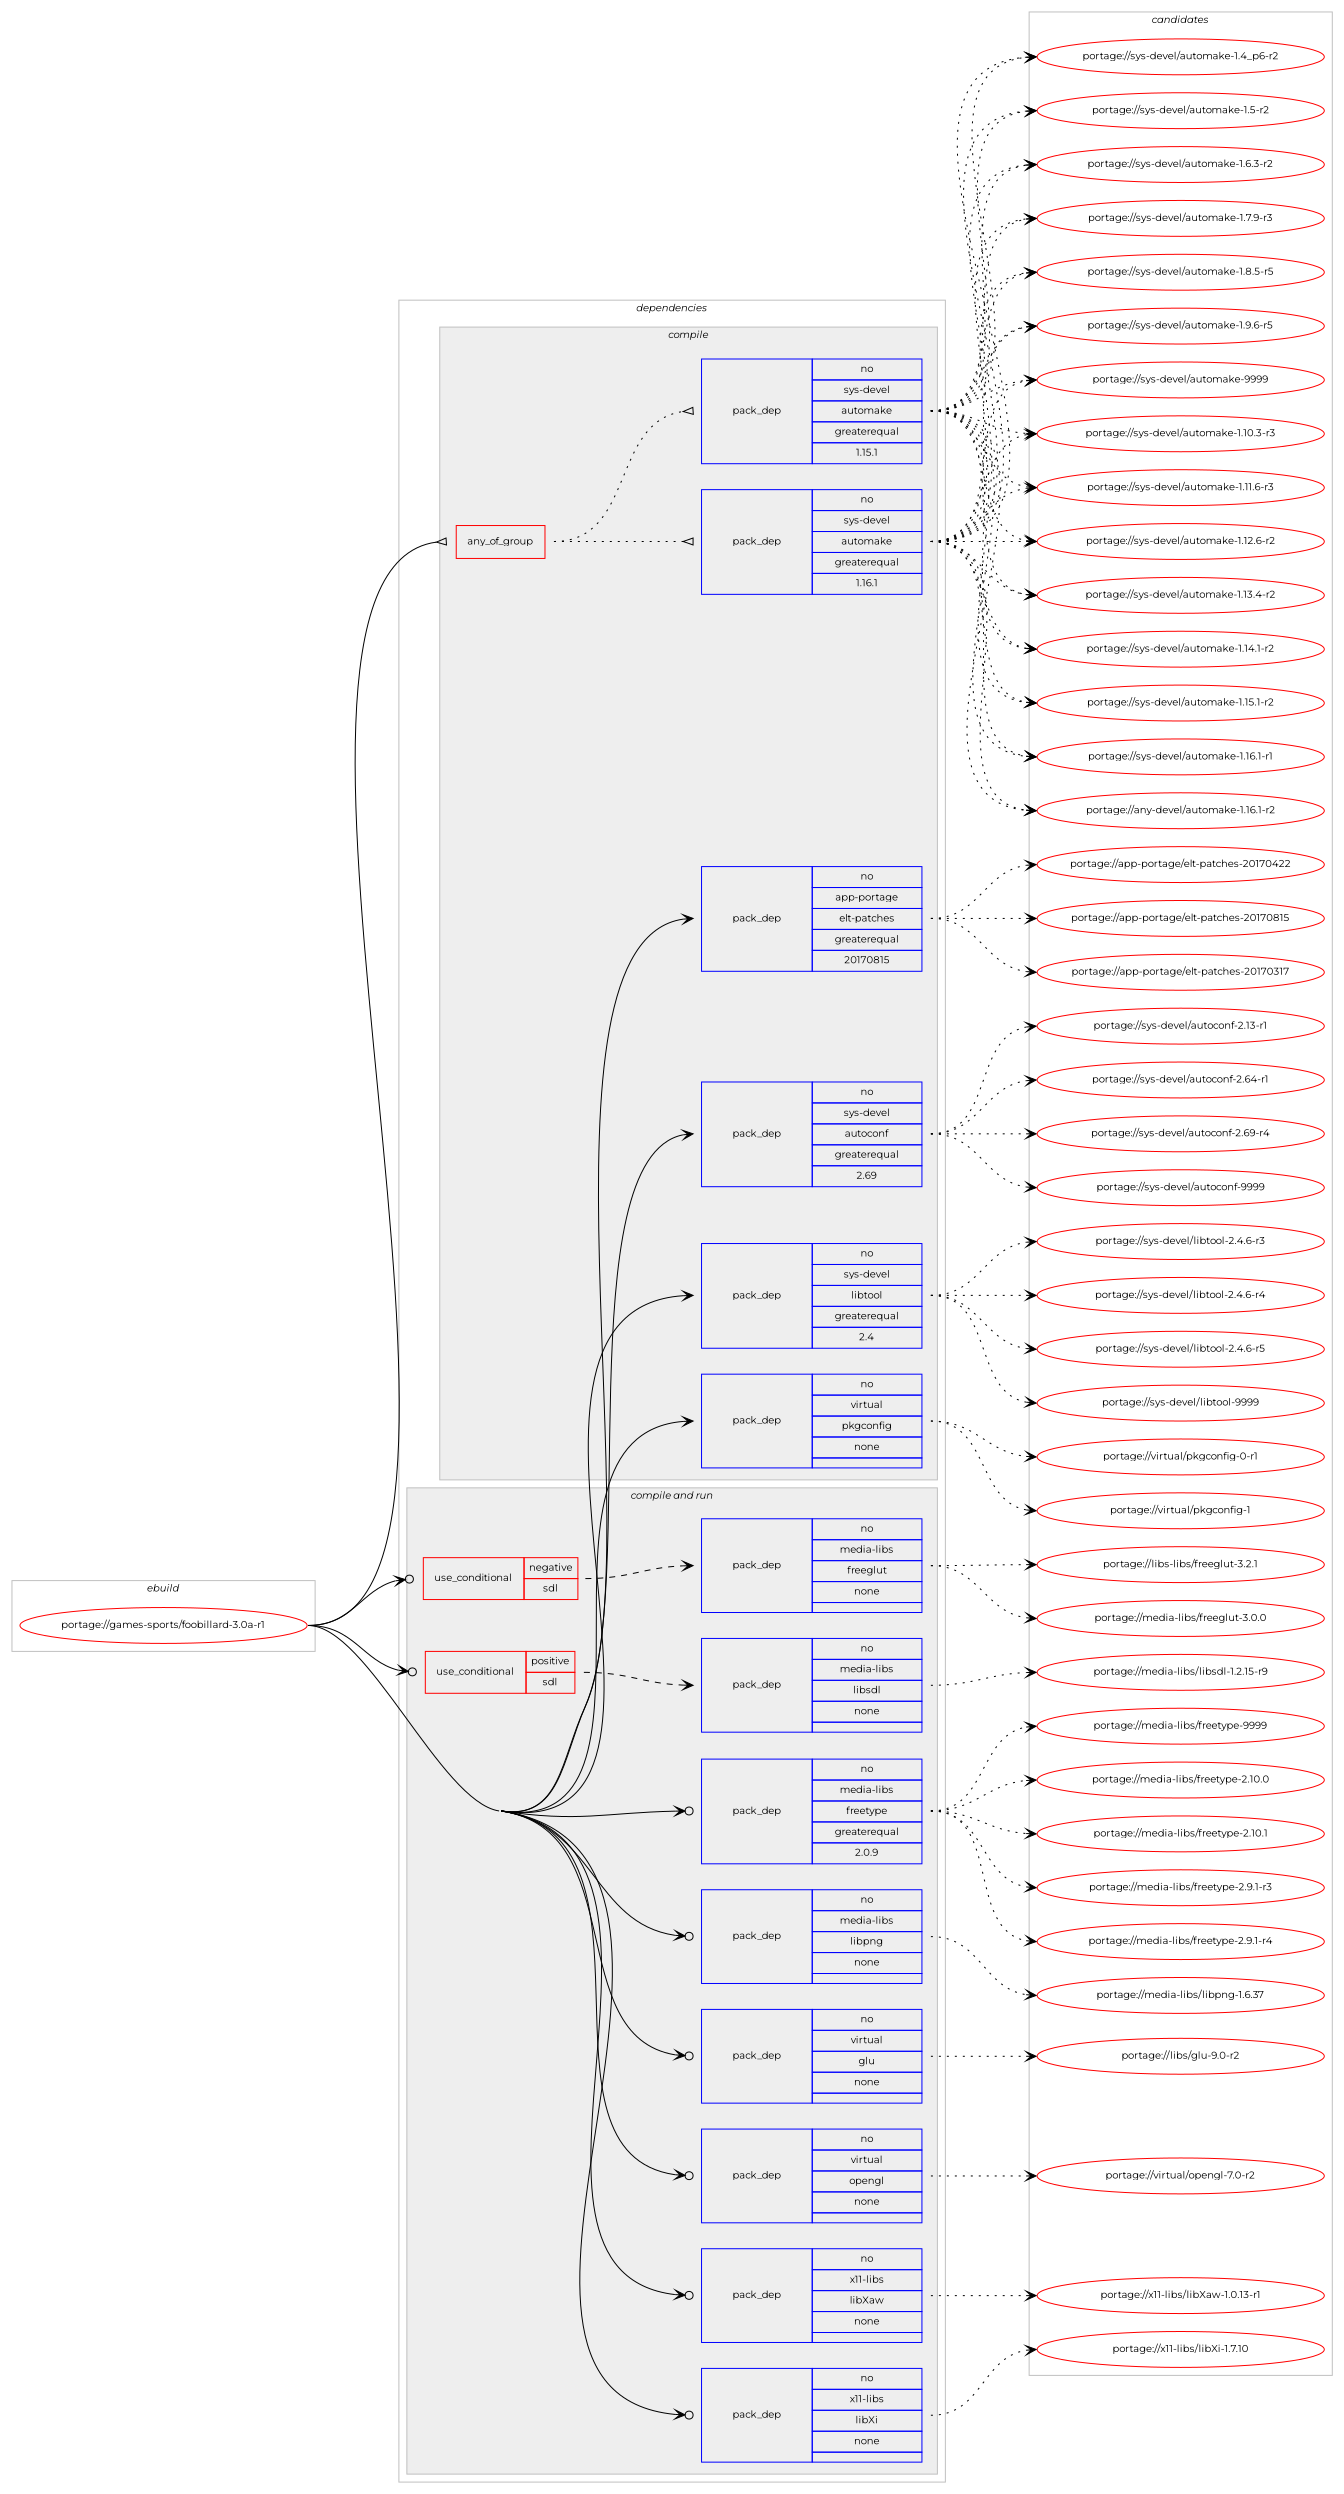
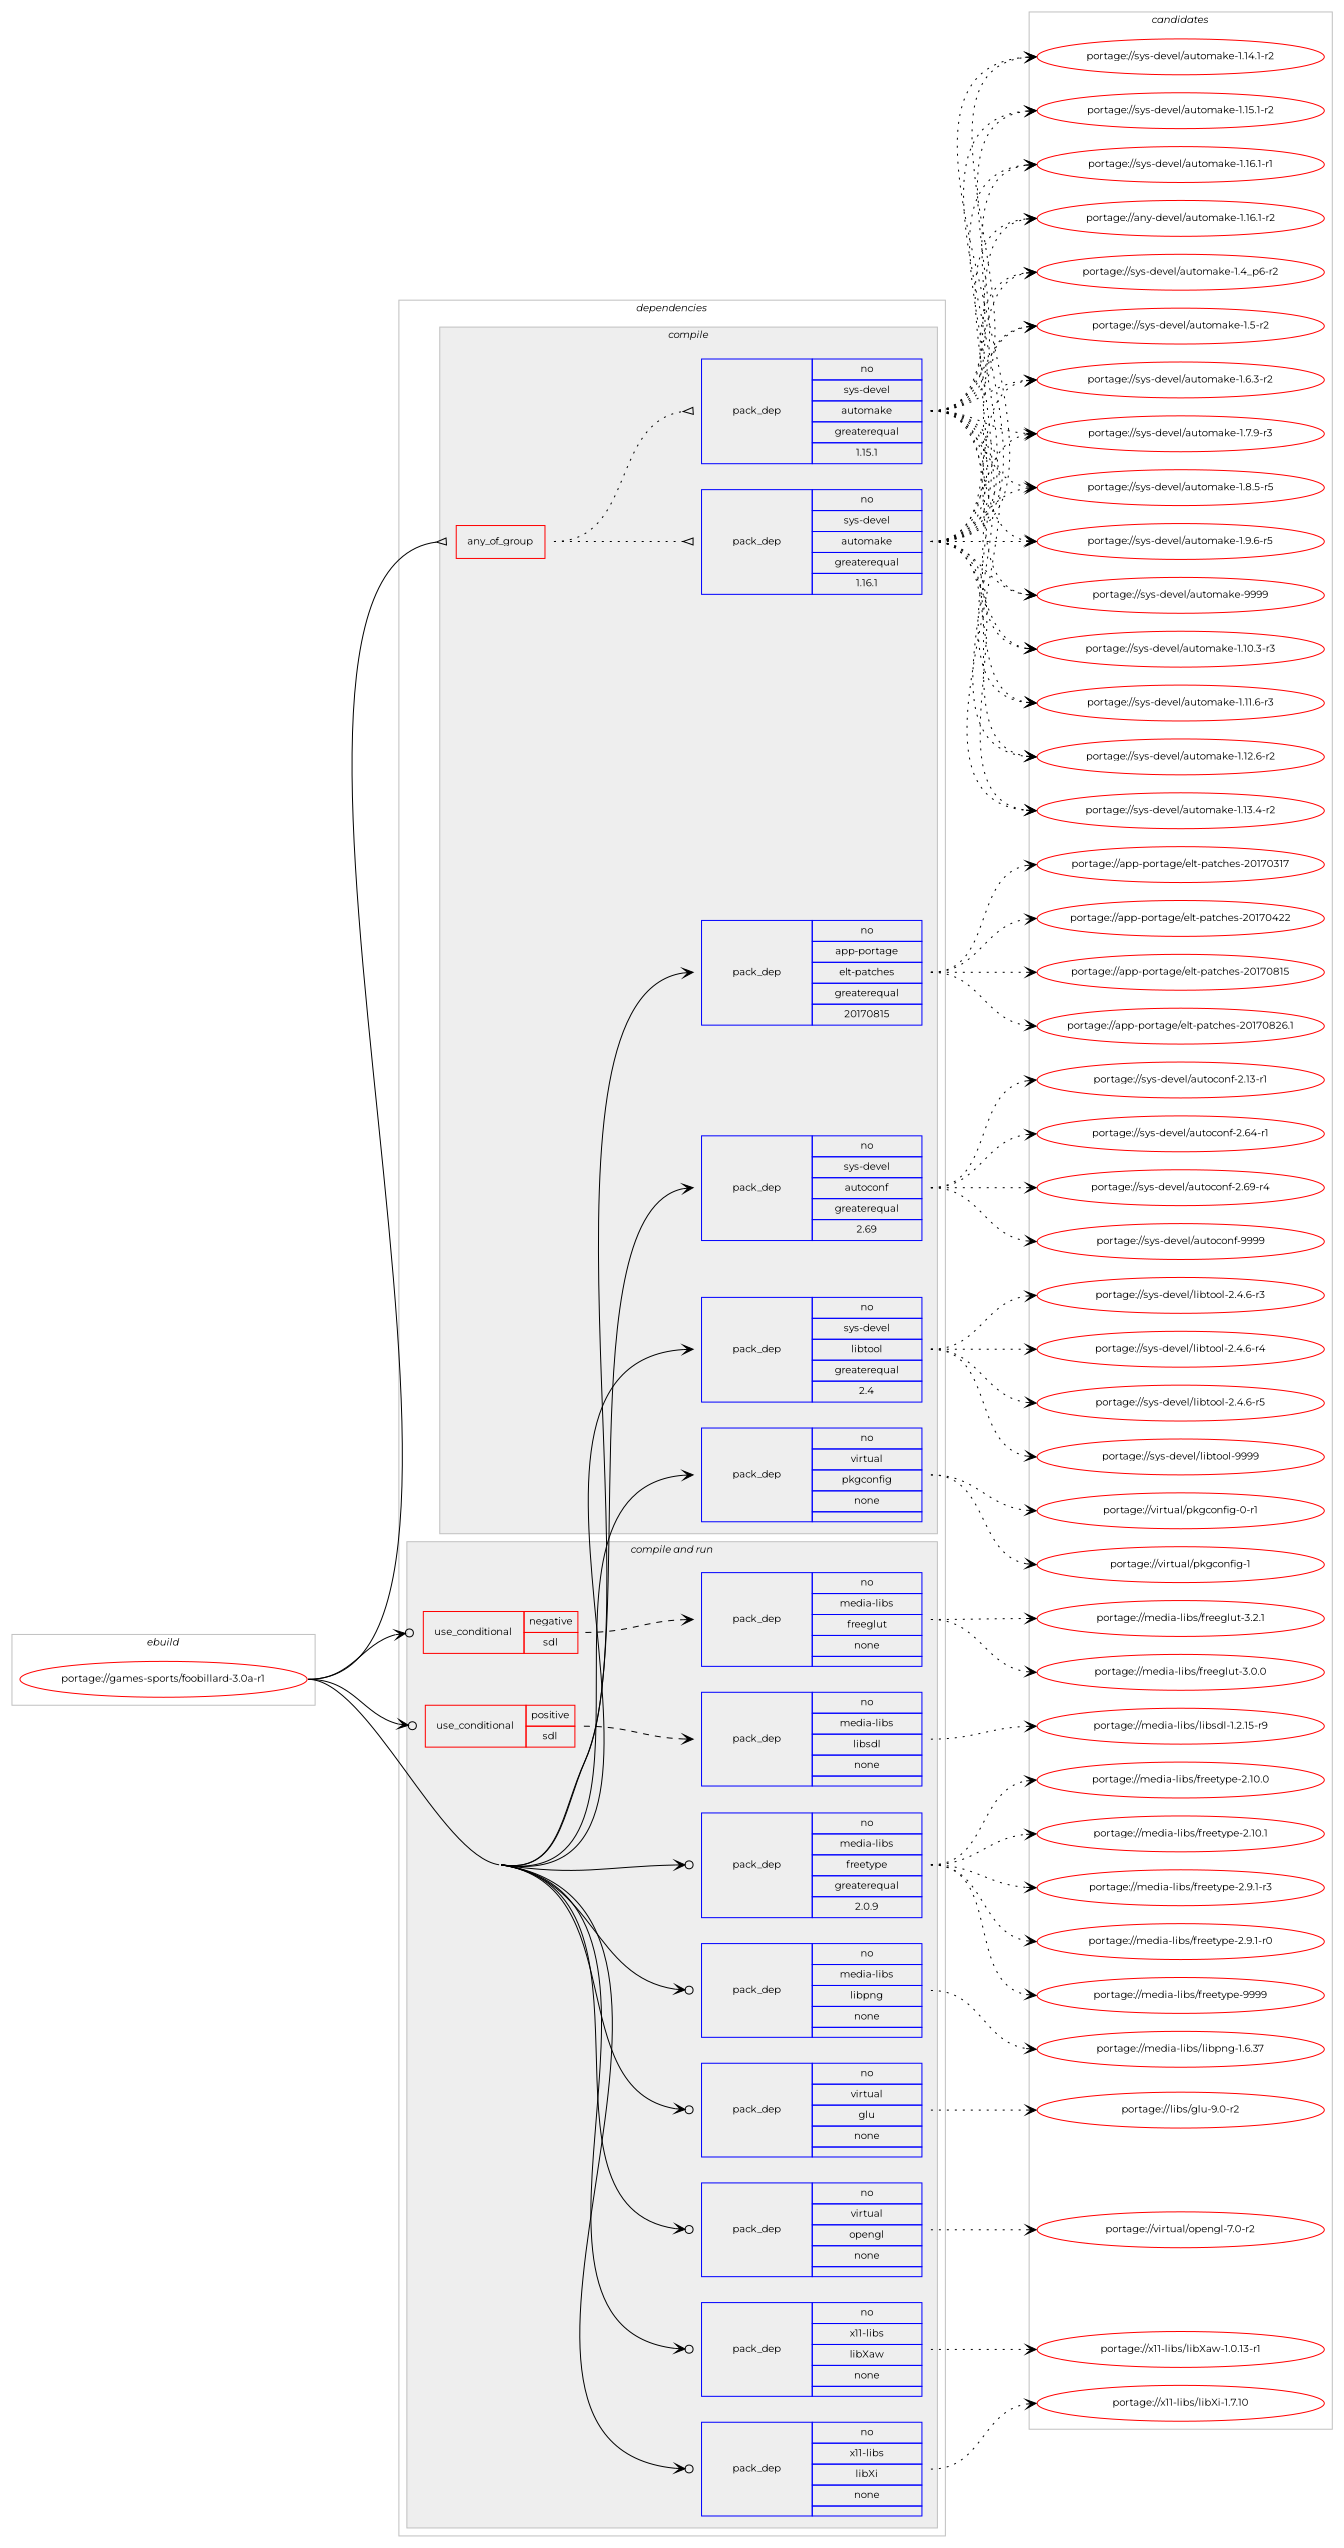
node "portage://app-portage/elt-patches-20170826.1": added
node "portage://libs-libs/freeglut-3.2.1": label "portage://libs-libs/freeglut-3.2.1" -> "portage://media-libs/freeglut-3.2.1"
node "portage://media-libs/freetype-2.9.1-r4": label "portage://media-libs/freetype-2.9.1-r4" -> "portage://media-libs/freetype-2.9.1-r0"
